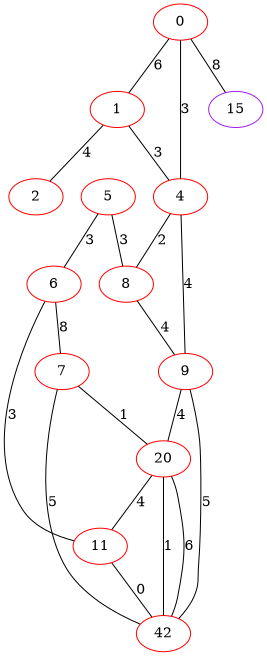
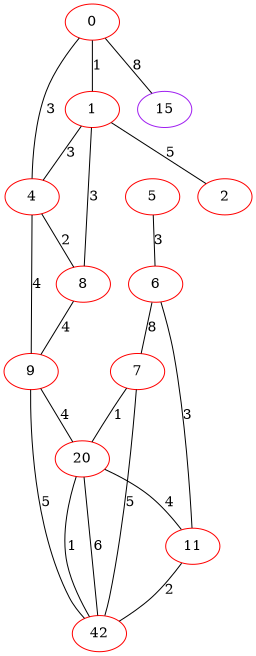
edge "0" -- "1": label "6" -> "1"
edge "1" -- "2": label "4" -> "5"
edge "5" -- "8": now "1" -- "8"
edge "11" -- "42": label "0" -> "2"
